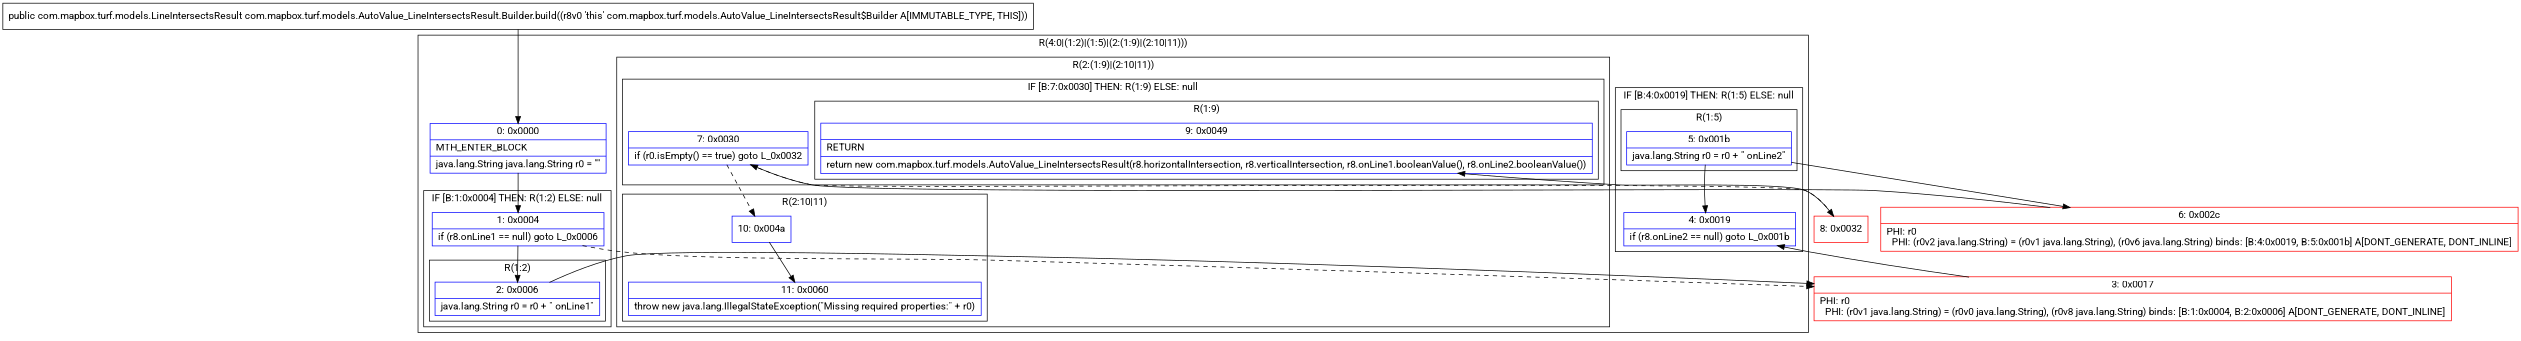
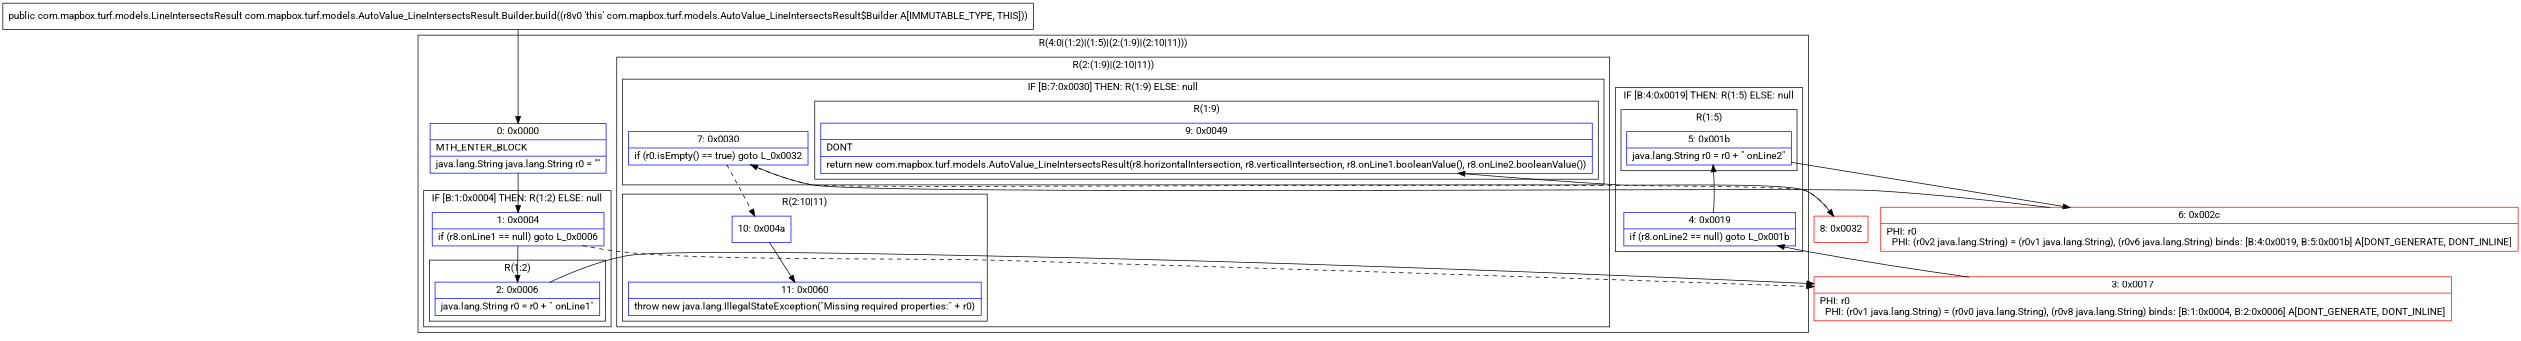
node "9: 0x0049": text "RETURN" -> "DONT"
edge "5: 0x001b" -> "4: 0x0019": reversed
